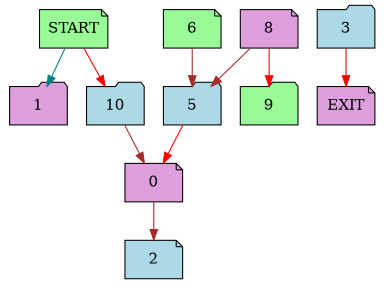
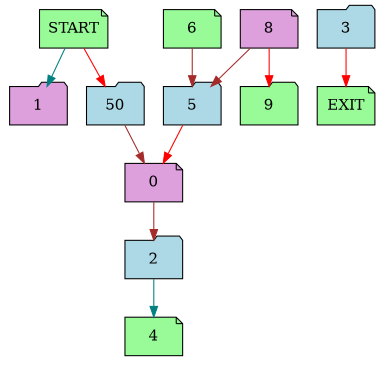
node "10": label "10" -> "50"
node "EXIT": fillcolor plum -> palegreen
node "2": shape note -> folder
node "4": added
